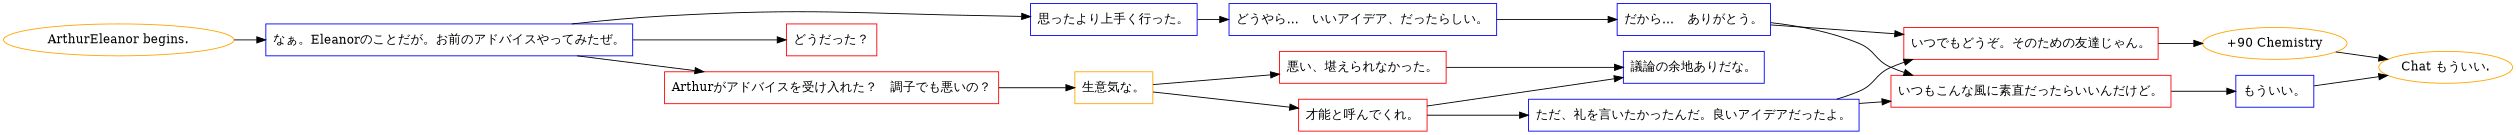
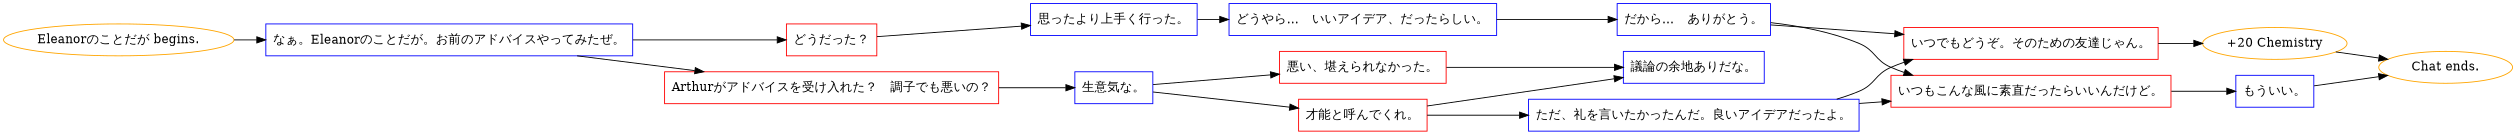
edge "なぁ。Eleanorのことだが。お前のアドバイスやってみたぜ。" -> "思ったより上手く行った。": now "どうだった？" -> "思ったより上手く行った。"
node "ArthurEleanor begins.": label "ArthurEleanor begins." -> "Eleanorのことだが begins."
node "+90 Chemistry": label "+90 Chemistry" -> "+20 Chemistry"
node "Chat もういい.": label "Chat もういい." -> "Chat ends."
node "生意気な。": color orange -> blue
